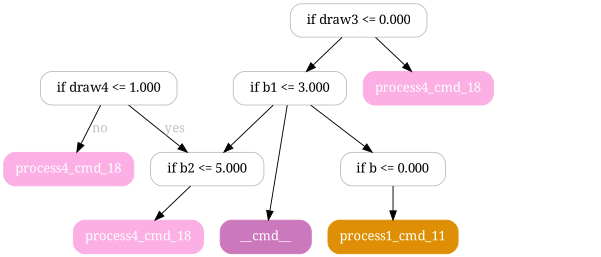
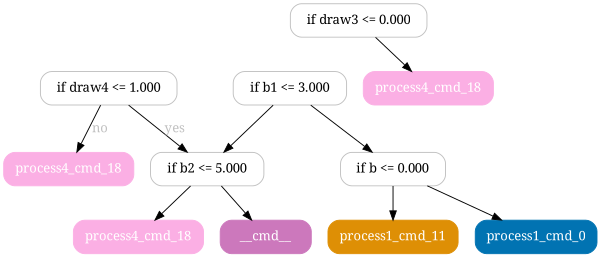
edge "if draw3 <= 0.000" -> "if b1 <= 3.000": removed
edge "if b1 <= 3.000" -> "__cmd__": now "if b2 <= 5.000" -> "__cmd__"
node "process1_cmd_0": added
